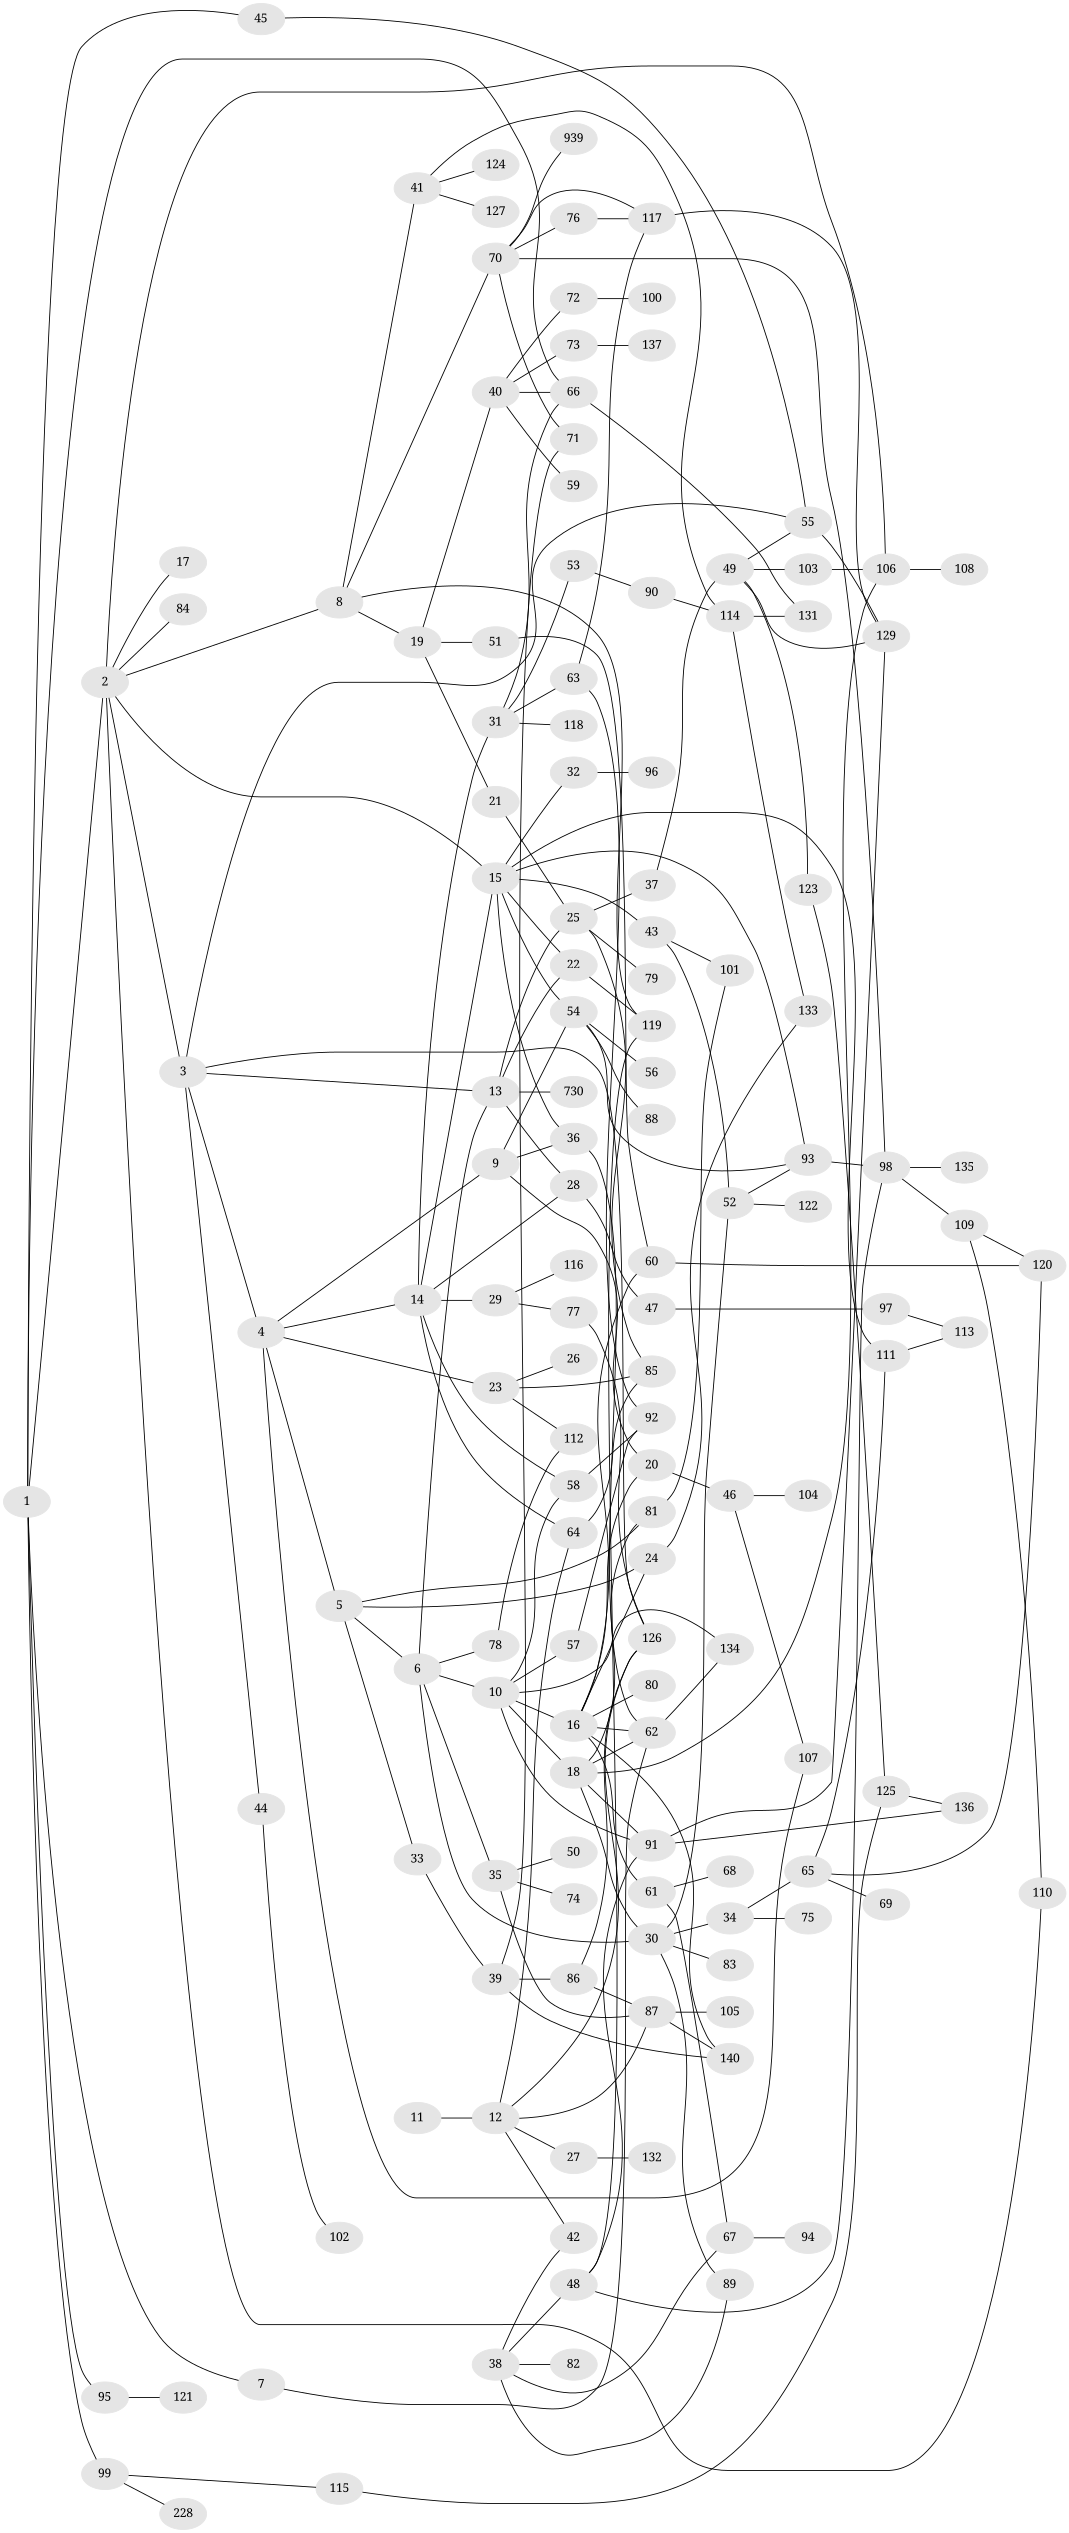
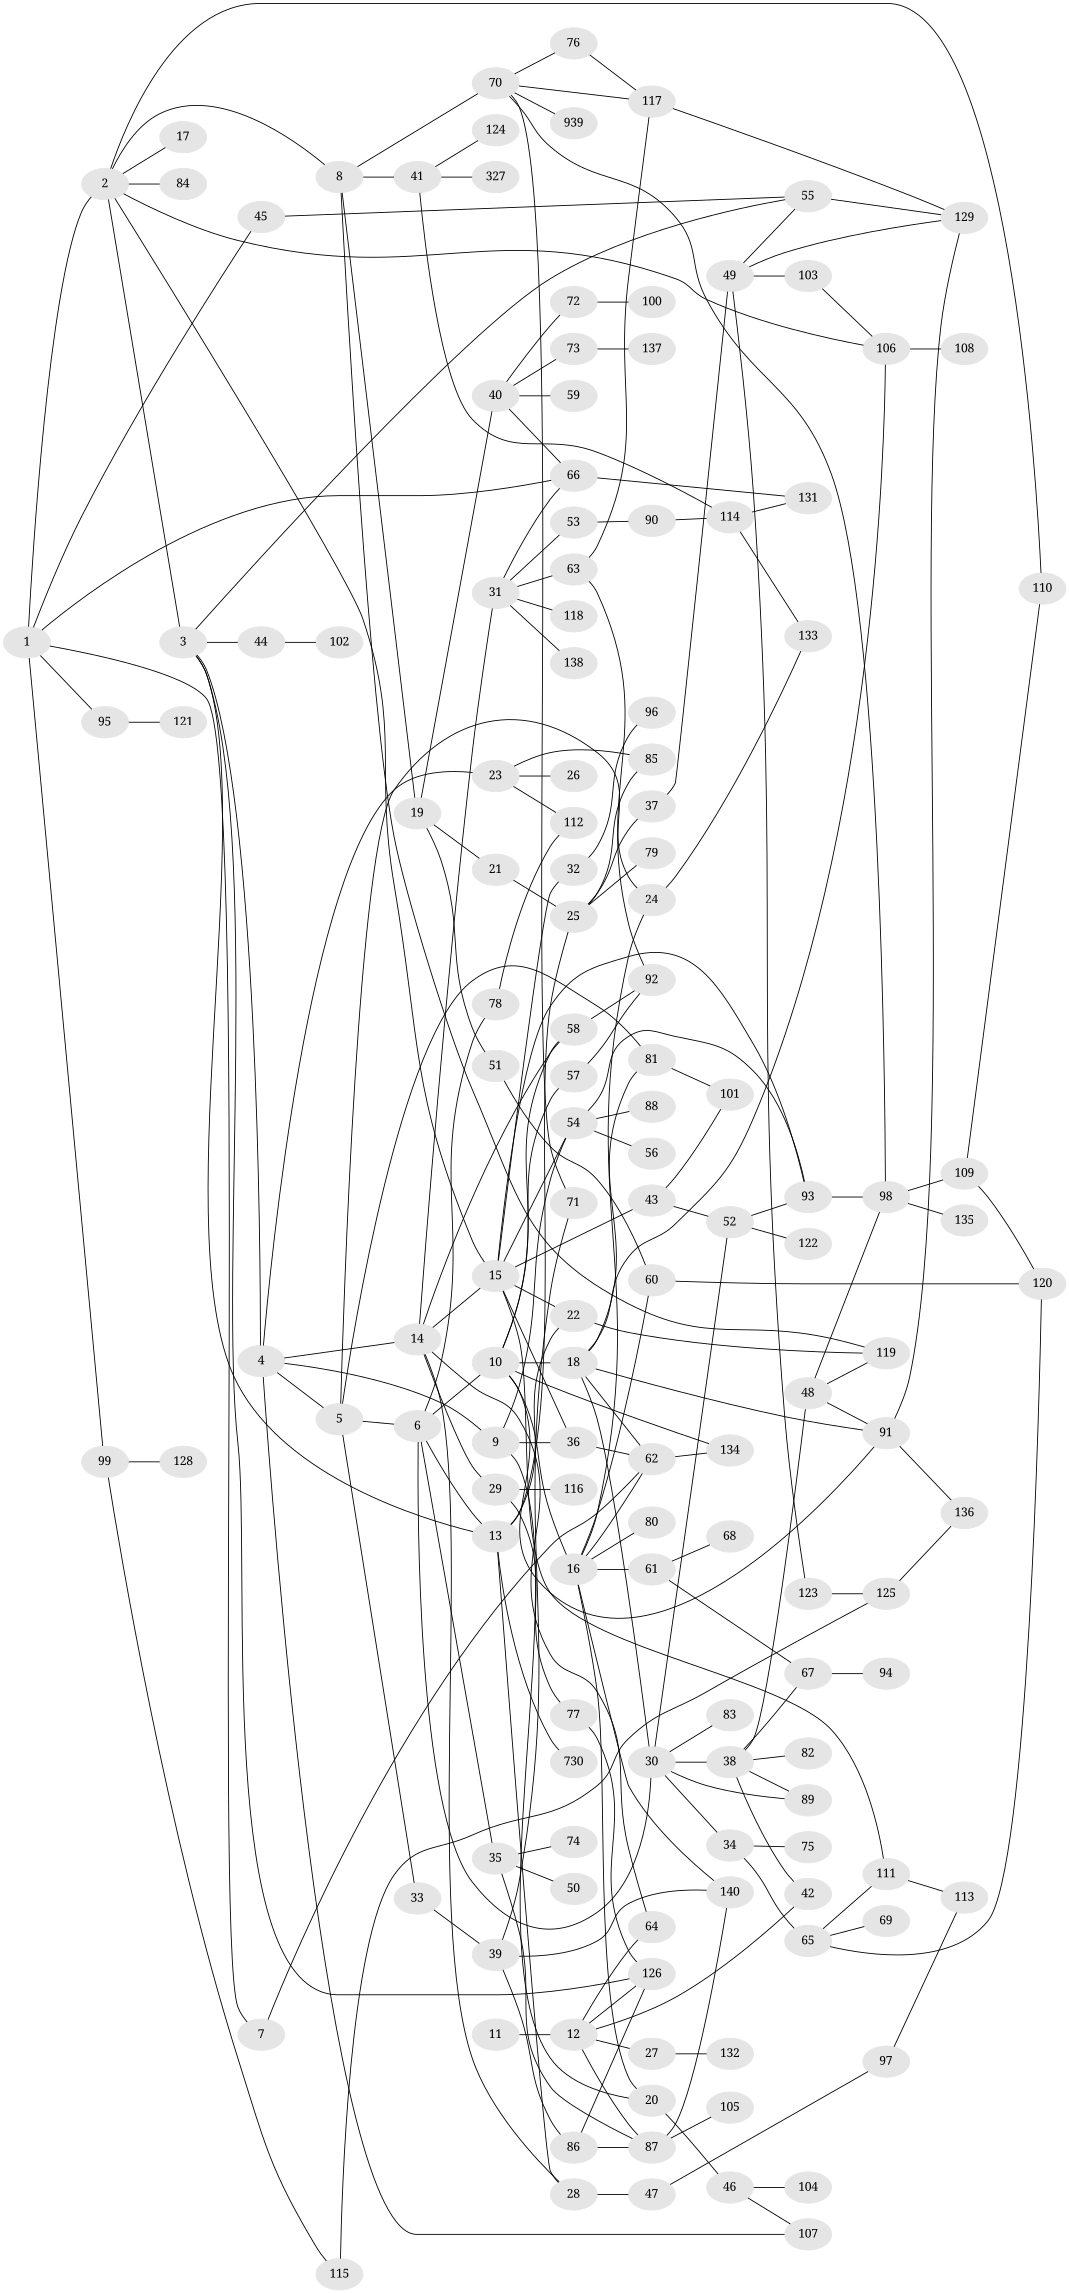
node "127": label "127" -> "327"
node "138": added
edge "85" -- "64": removed
edge "30" -- "38": added
node "228": label "228" -> "128"
